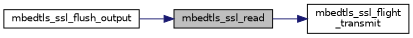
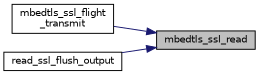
node "mbedtls_ssl_flush_output": label "mbedtls_ssl_flush_output" -> "read_ssl_flush_output"
edge "mbedtls_ssl_read" -> "mbedtls_ssl_flight _transmit": reversed
